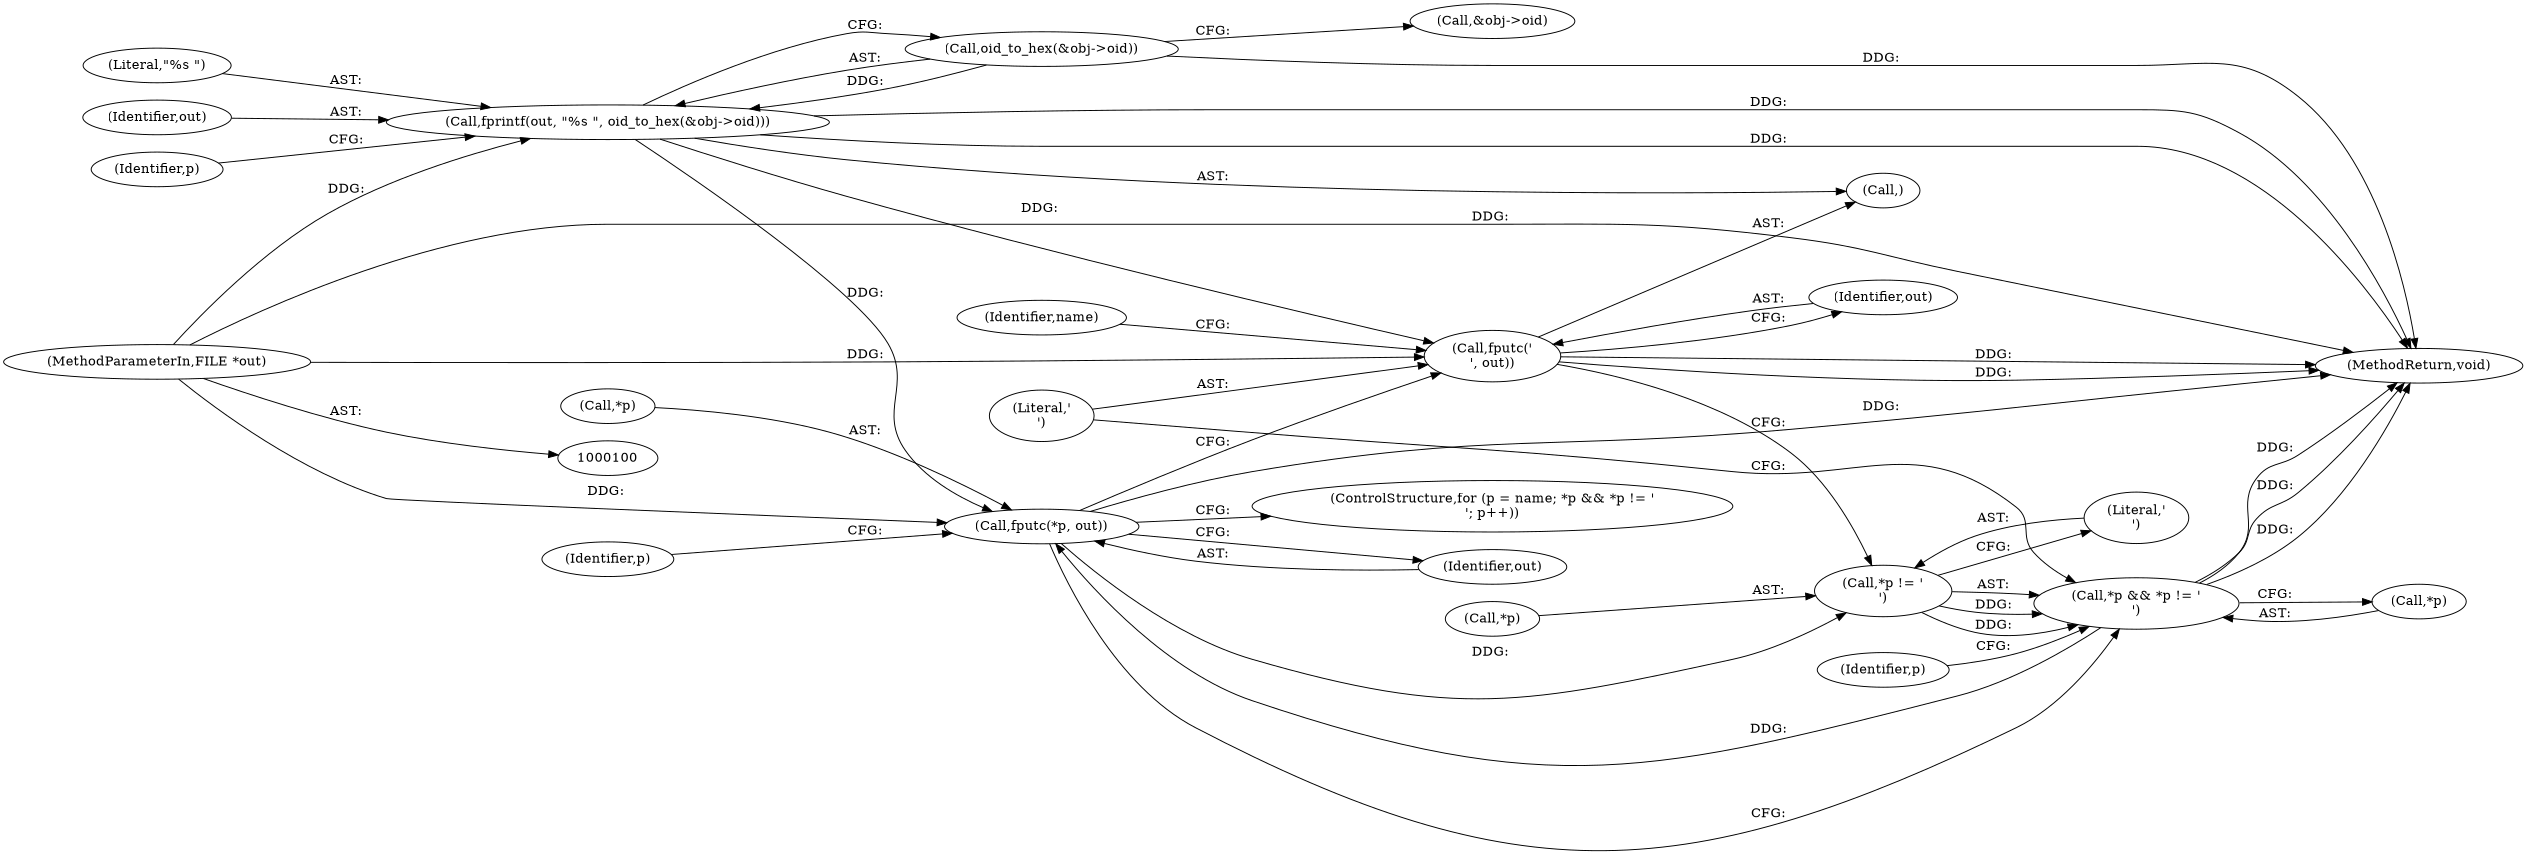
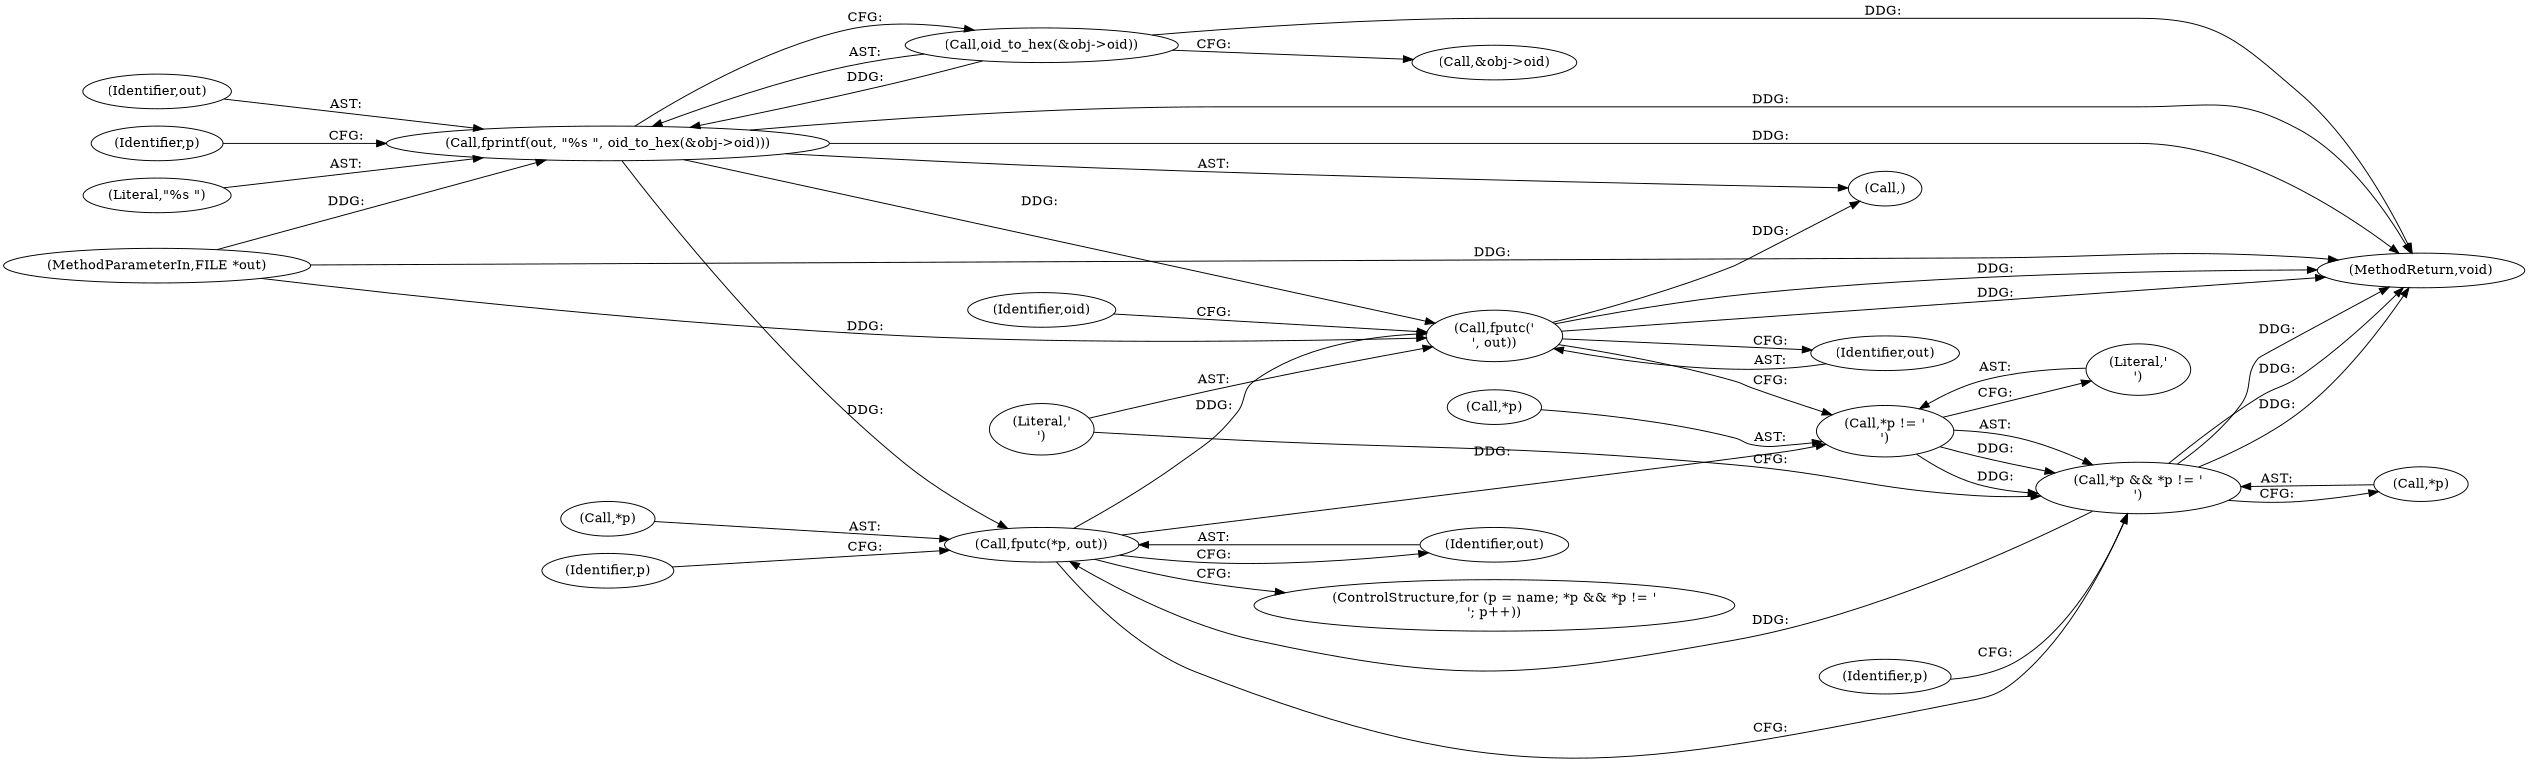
edge "(Call,fputc(' ', out))" -> "(Call,)": label "AST: " -> "DDG: "
node "(Identifier,name)": label "(Identifier,name)" -> "(Identifier,oid)"
edge "(Call,fputc(*p, out))" -> "(MethodReturn,void)": removed, label "DDG:"
edge "(Call,fputc(*p, out))" -> "(Call,fputc(' ', out))": label "CFG: " -> "DDG: "
node "1000100": removed
edge "(MethodParameterIn,FILE *out)" -> "(Call,fputc(*p, out))": removed, label "DDG:"
